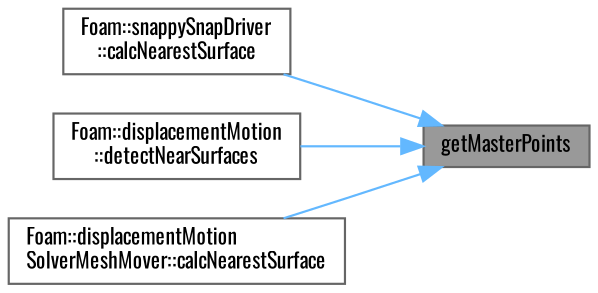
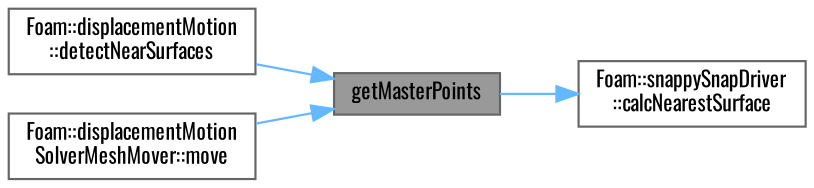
edge "Foam::snappySnapDriver ::calcNearestSurface" -> "getMasterPoints": reversed
node "Foam::displacementMotion SolverMeshMover::calcNearestSurface": label "Foam::displacementMotion SolverMeshMover::calcNearestSurface" -> "Foam::displacementMotion SolverMeshMover::move"
